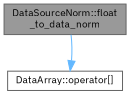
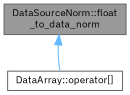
edge "DataSourceNorm::float _to_data_norm" -> "DataArray::operator[]": reversed
